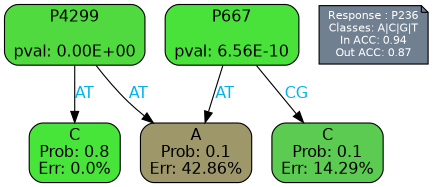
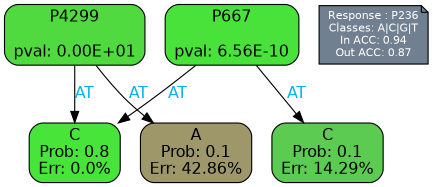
node "P4299 pval: 0.00E+00": label "P4299 pval: 0.00E+00" -> "P4299 pval: 0.00E+01"
edge "P667 pval: 6.56E-10" -> "A Prob: 0.1 Err: 42.86%": now "P667 pval: 6.56E-10" -> "C Prob: 0.8 Err: 0.0%"
edge "P667 pval: 6.56E-10" -> "C Prob: 0.1 Err: 14.29%": label "CG" -> "AT"
